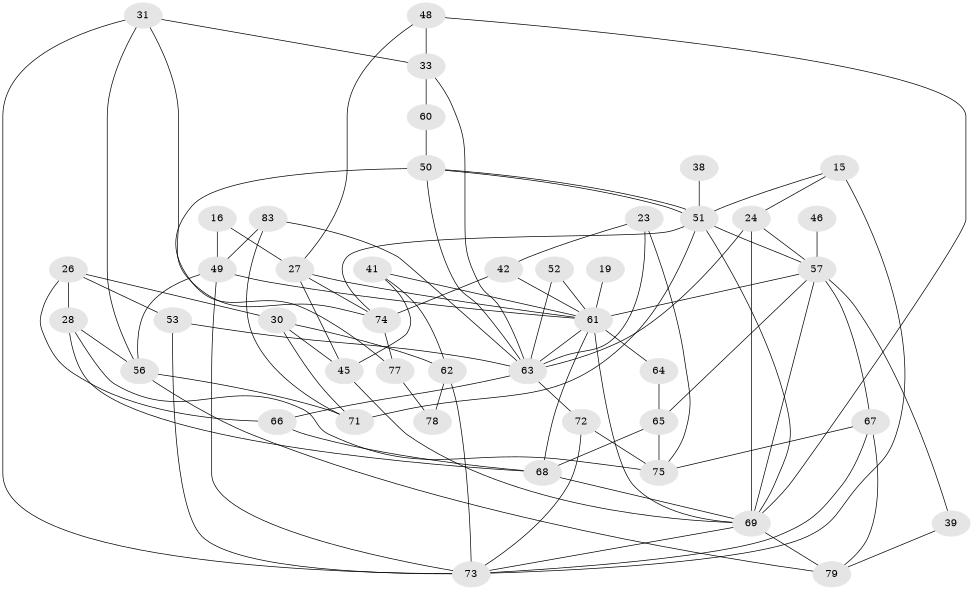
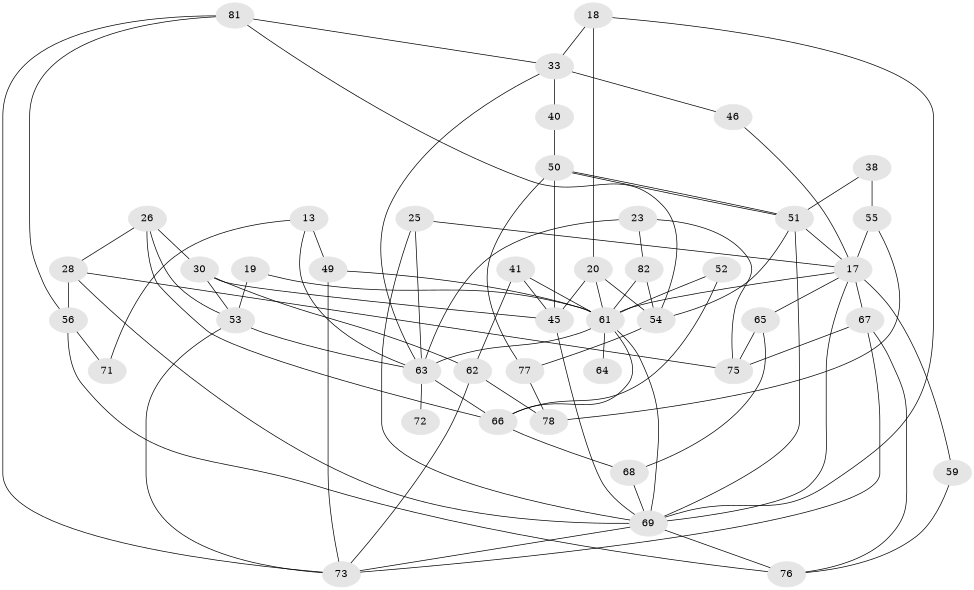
node "31": label "31" -> "81"
node "48": label "48" -> "18"
edge "33" -- "46": added
node "60": label "60" -> "40"
node "15": removed
node "16": removed
node "83": label "83" -> "13"
node "24": label "24" -> "25"
node "55": added
node "27": label "27" -> "20"
node "42": label "42" -> "82"
node "57": label "57" -> "17"
edge "50" -- "63": now "50" -- "45"
edge "19" -- "53": added
edge "49" -- "56": removed
node "74": label "74" -> "54"
edge "52" -- "63": now "52" -- "66"
edge "30" -- "71": now "30" -- "53"
edge "51" -- "71": removed
edge "61" -- "68": now "61" -- "66"
edge "64" -- "65": removed
edge "28" -- "68": now "28" -- "69"
edge "72" -- "75": removed
edge "72" -- "73": removed
node "39": label "39" -> "59"
node "79": label "79" -> "76"
